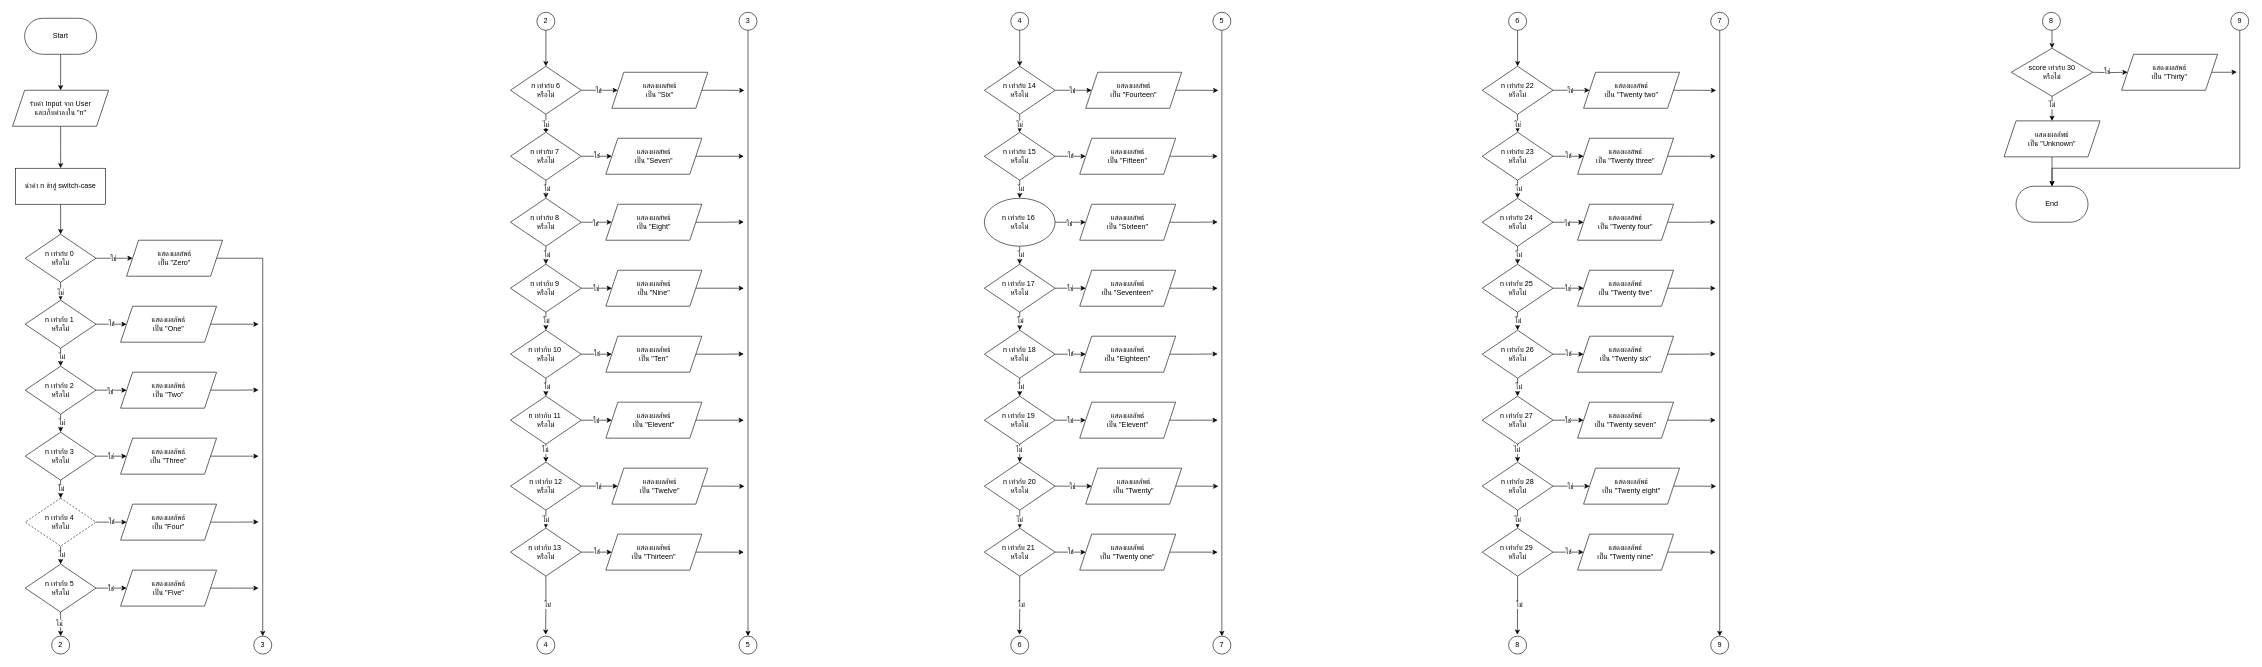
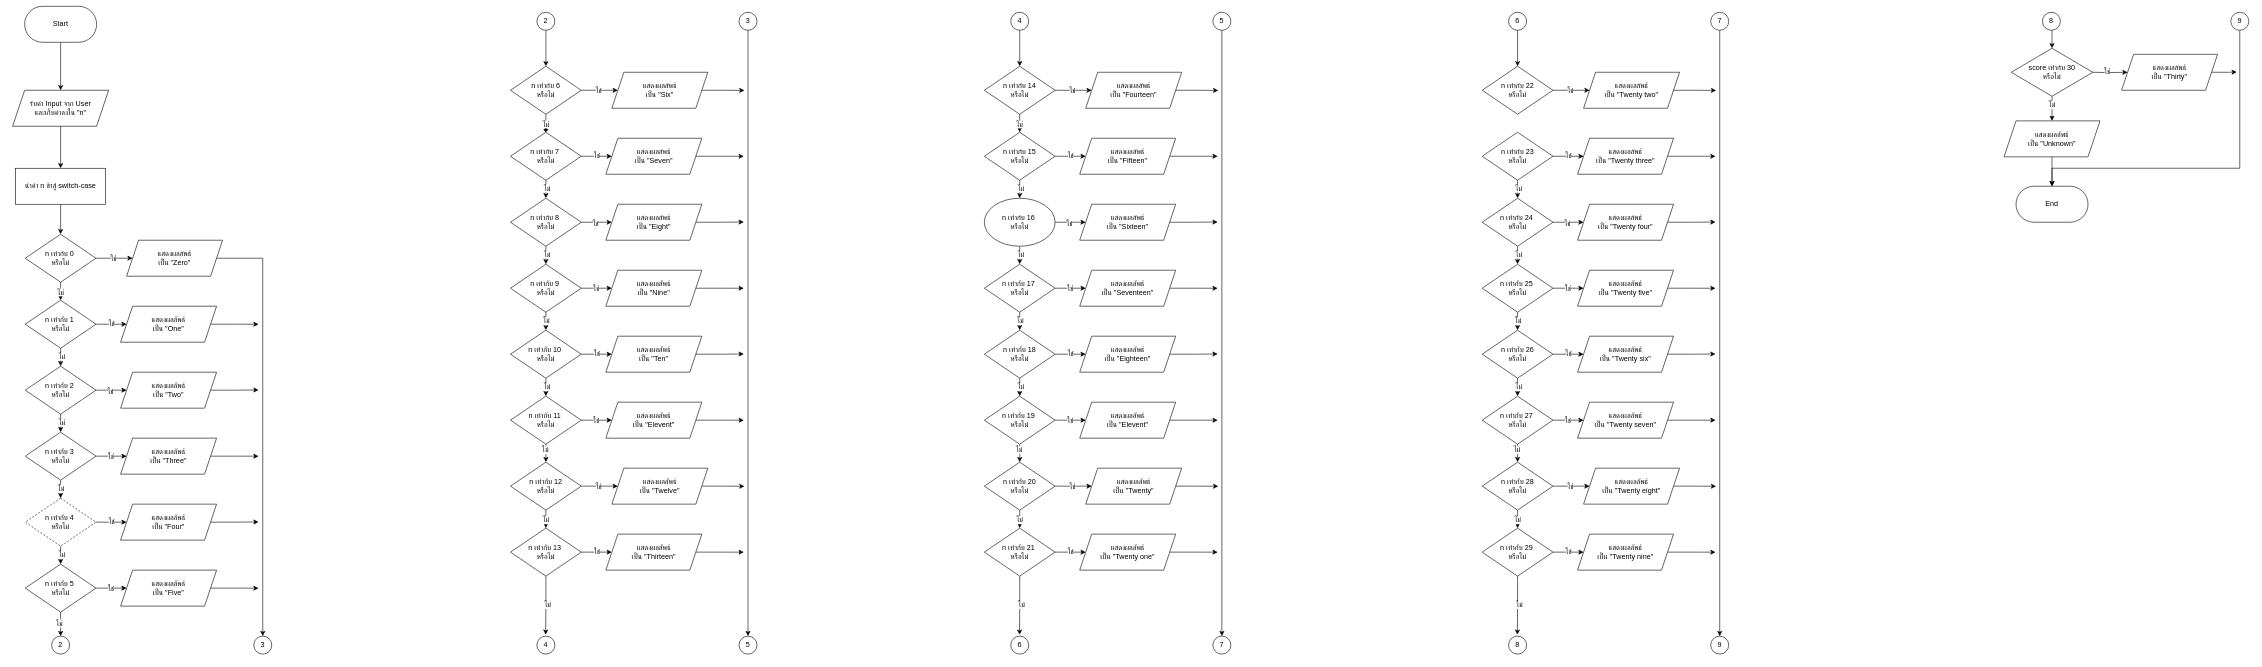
node "Start": moved (60, 36) -> (60, 24)
edge "n เท่ากับ 22 หรือไม่" -> "n เท่ากับ 23 หรือไม่": removed, label "ไม่"
